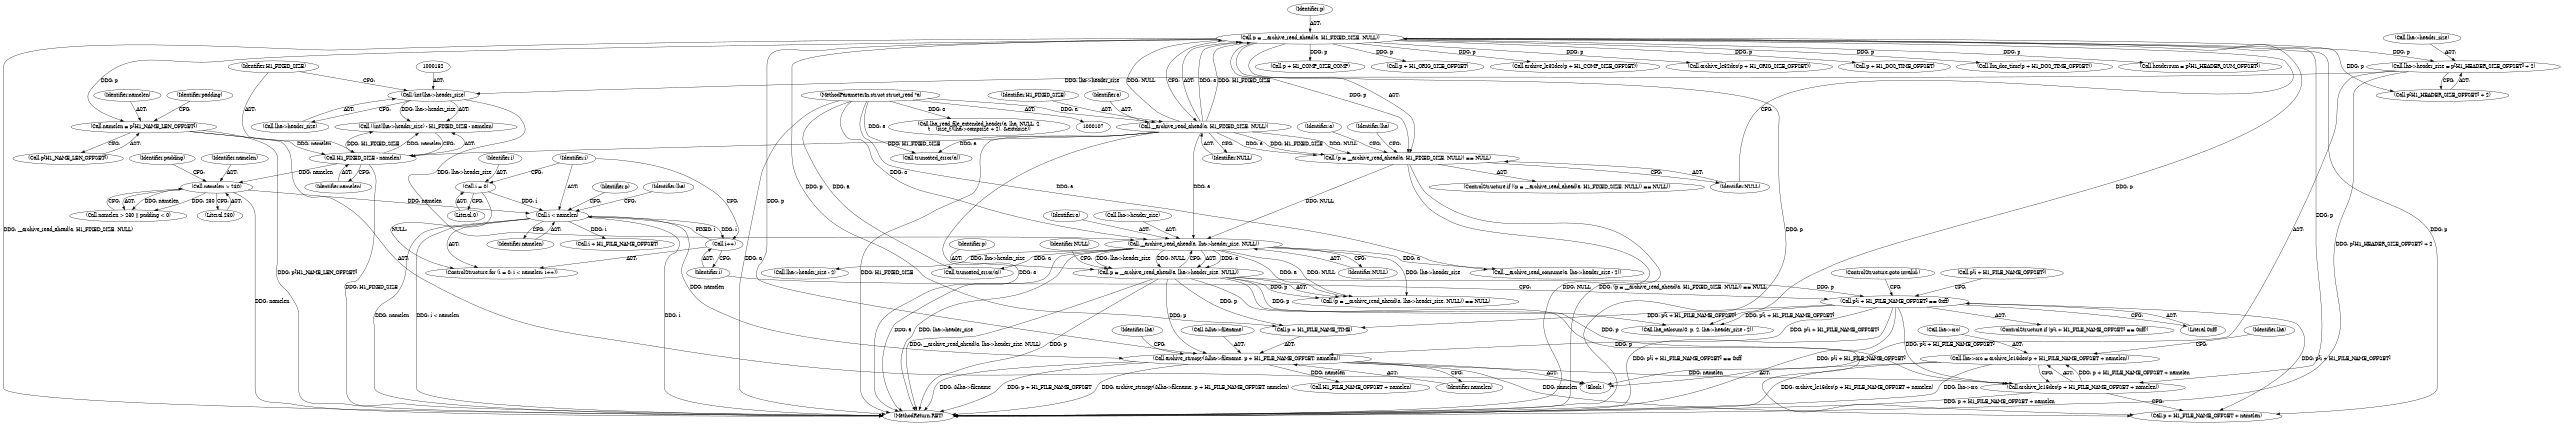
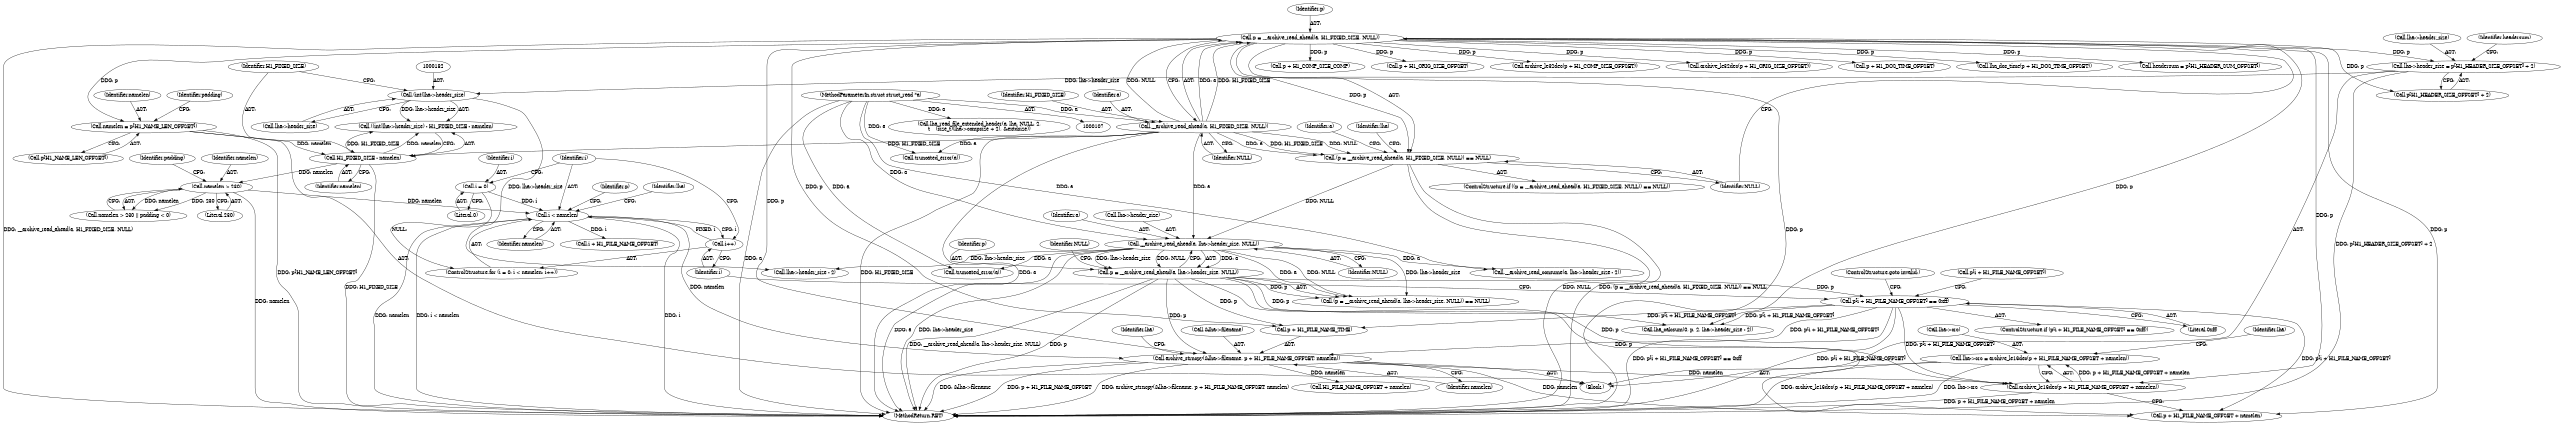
node "(Identifier,headersum)": added
edge "(Call,i < namelen)" -> "(ControlStructure,for (i = 0; i < namelen; i++))": reversed
edge "(Call,i < namelen)" -> "(Call,i++)": label "DDG: i" -> "CFG: i"
edge "(Call,(int)lha->header_size)" -> "(Call,__archive_read_ahead(a, lha->header_size, NULL))": now "(Call,(int)lha->header_size)" -> "(Call,lha->header_size - 2)"
